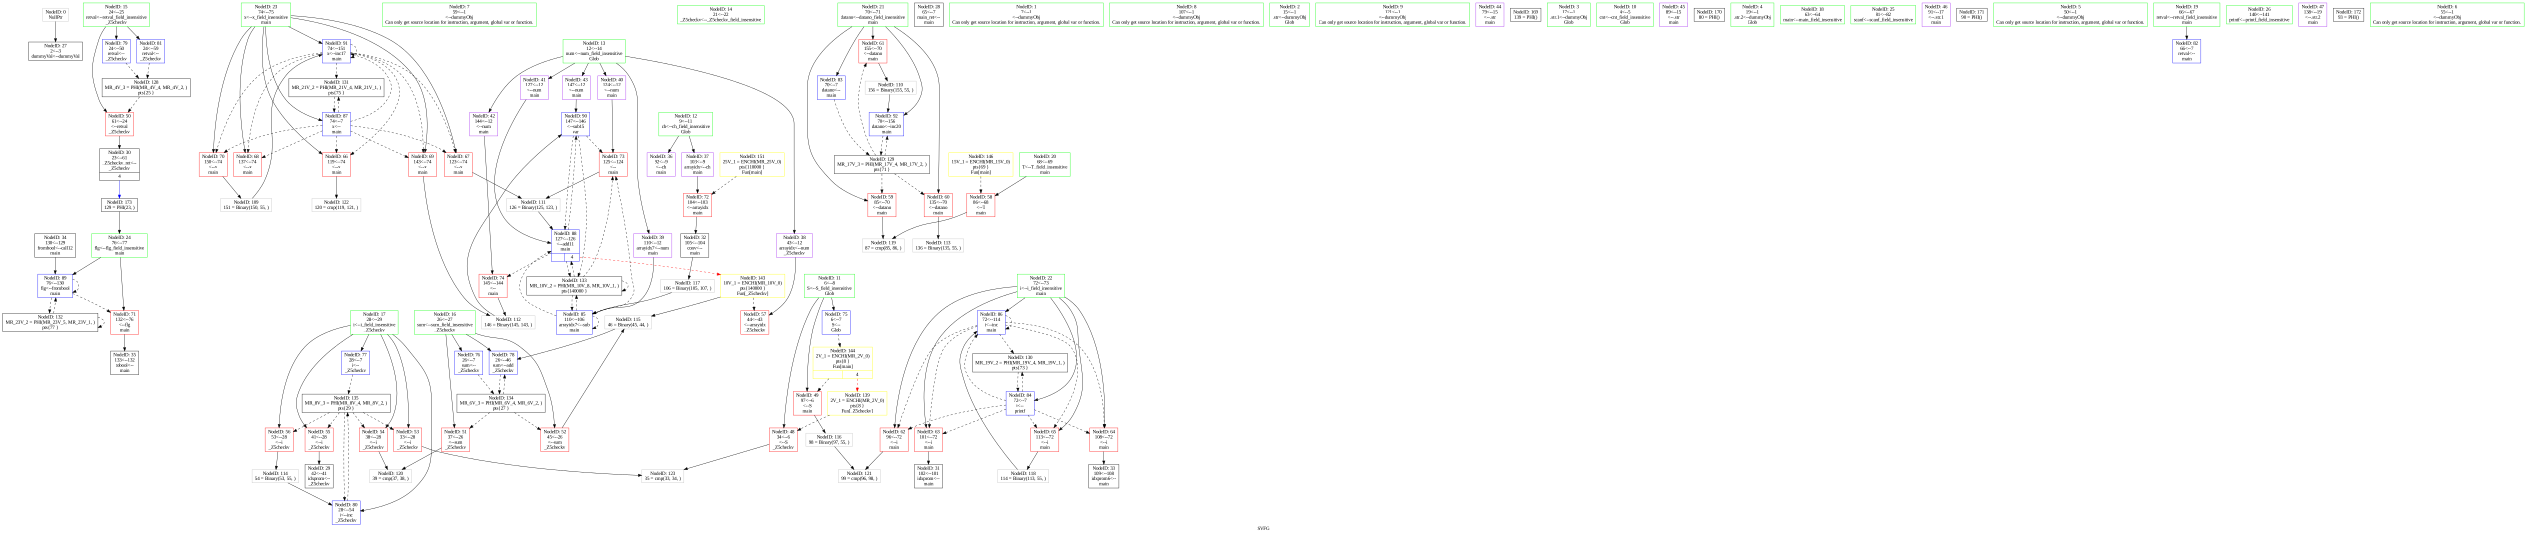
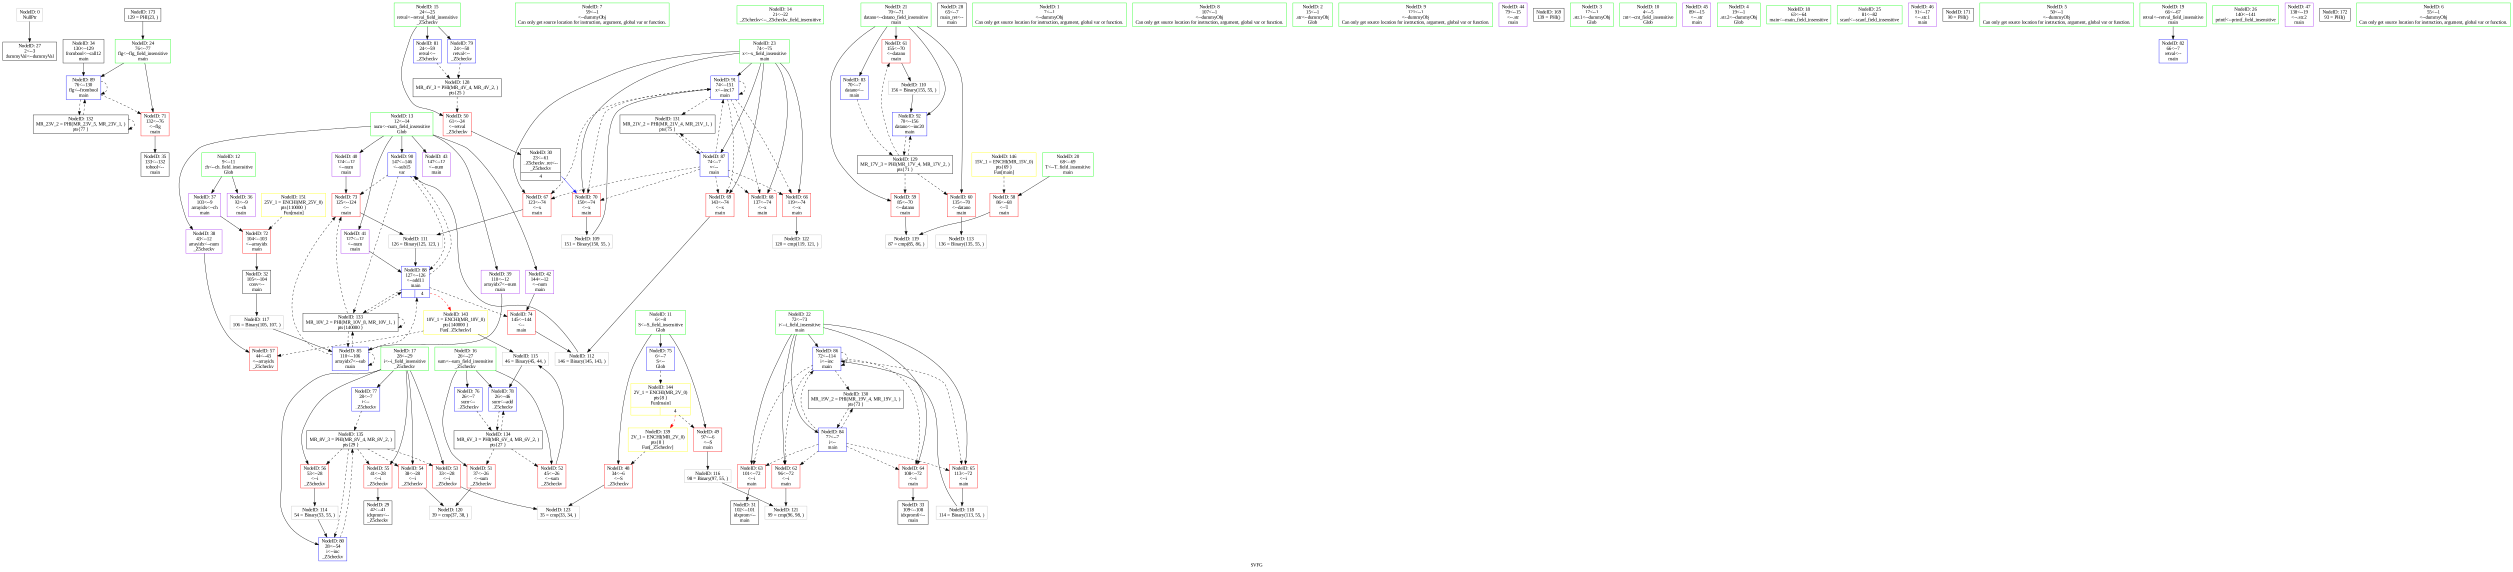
node "NodeID: 170": removed
edge "NodeID: 43" -> "NodeID: 90": now "NodeID: 13" -> "NodeID: 90"
edge "NodeID: 30" -> "NodeID: 173": now "NodeID: 30" -> "NodeID: 70"
node "NodeID: 84": text "printf" -> "main"
